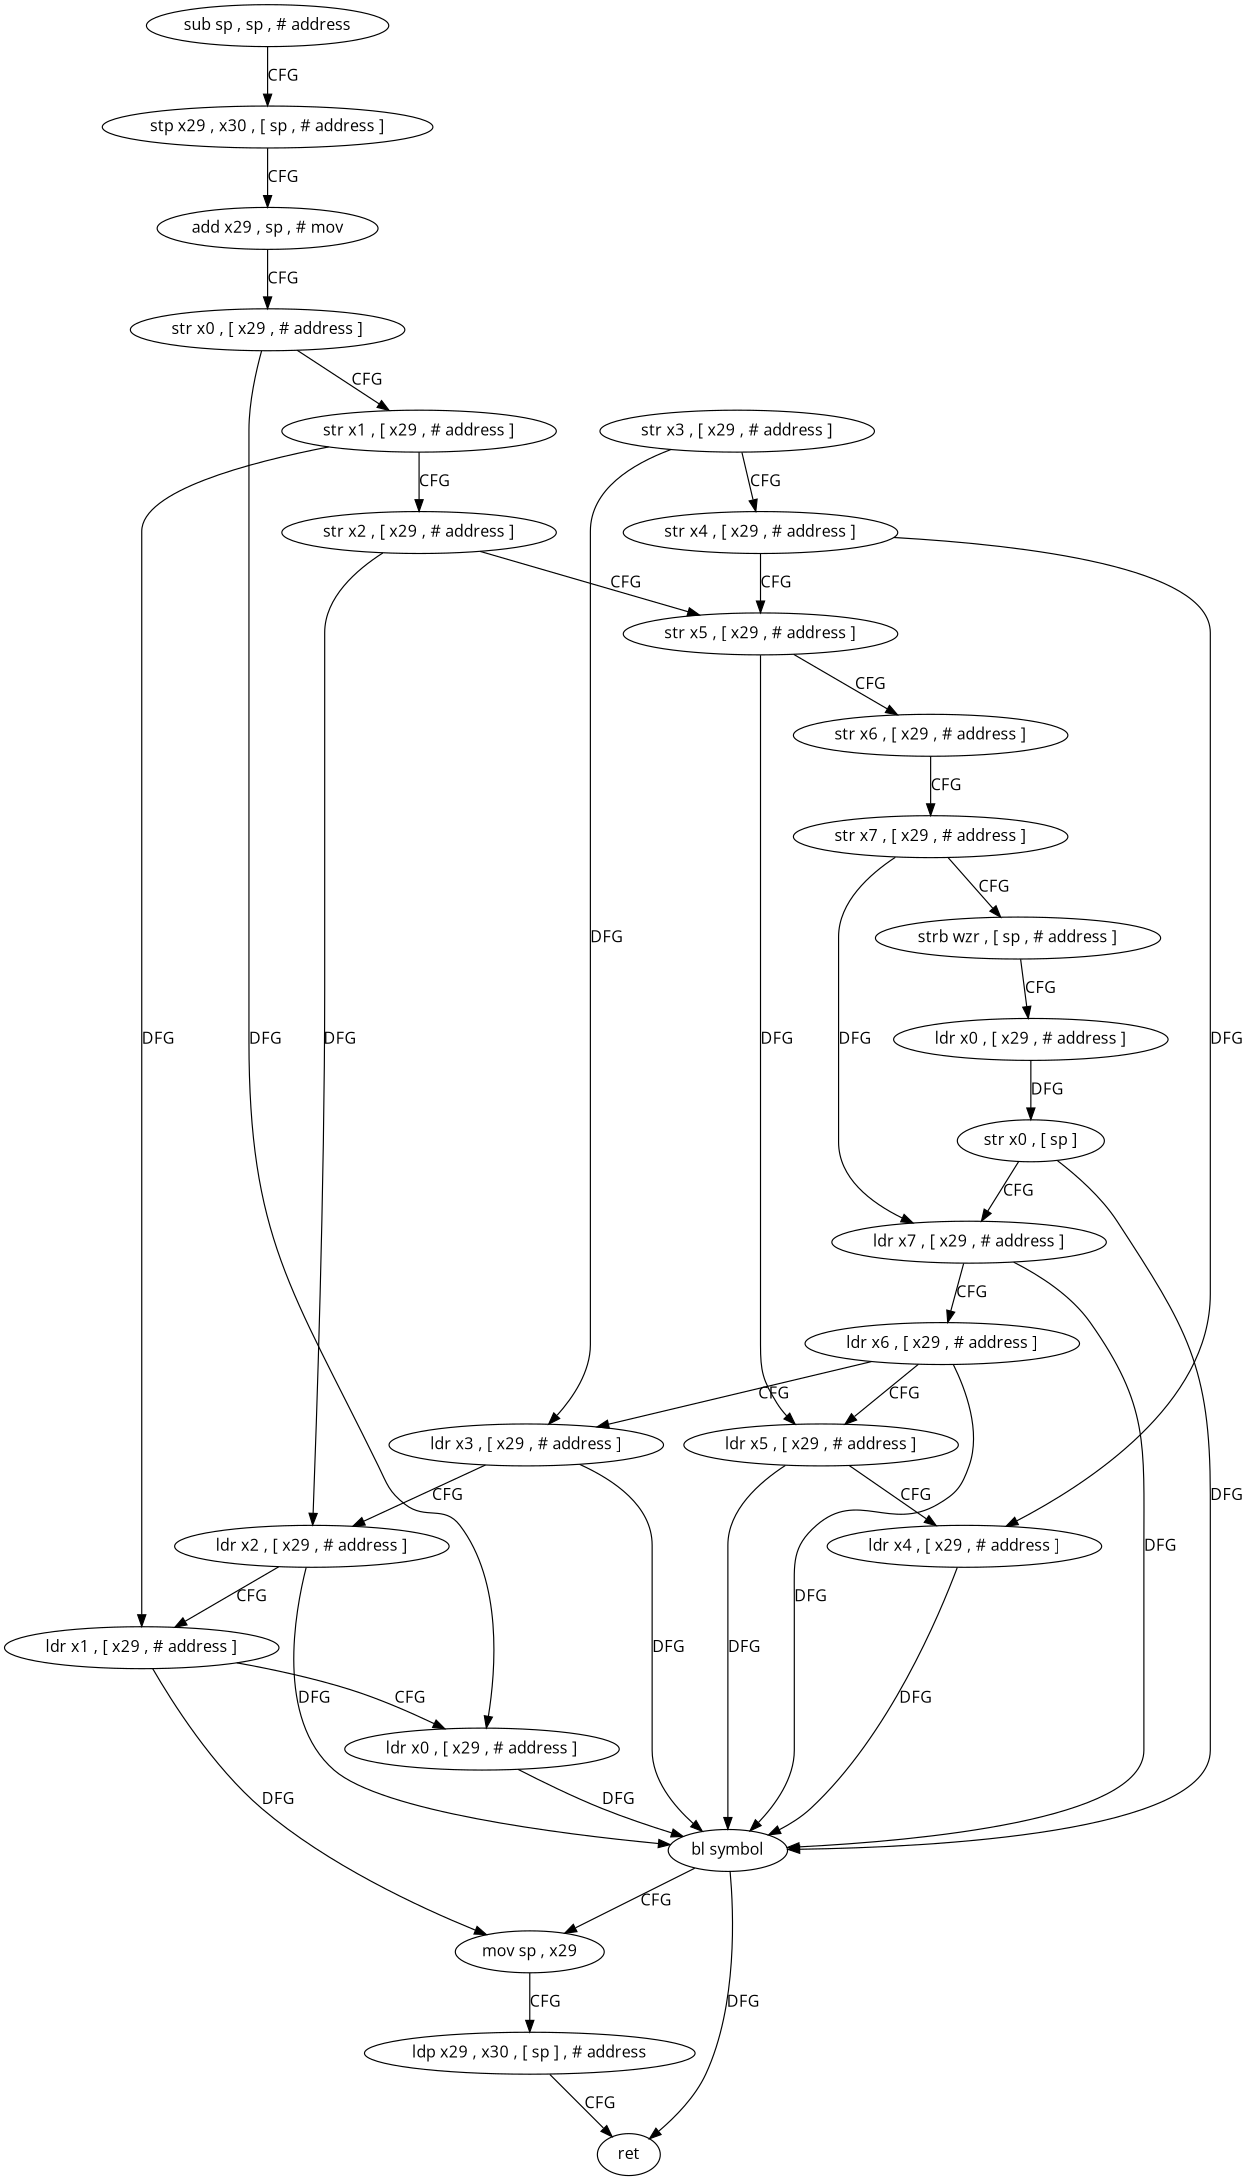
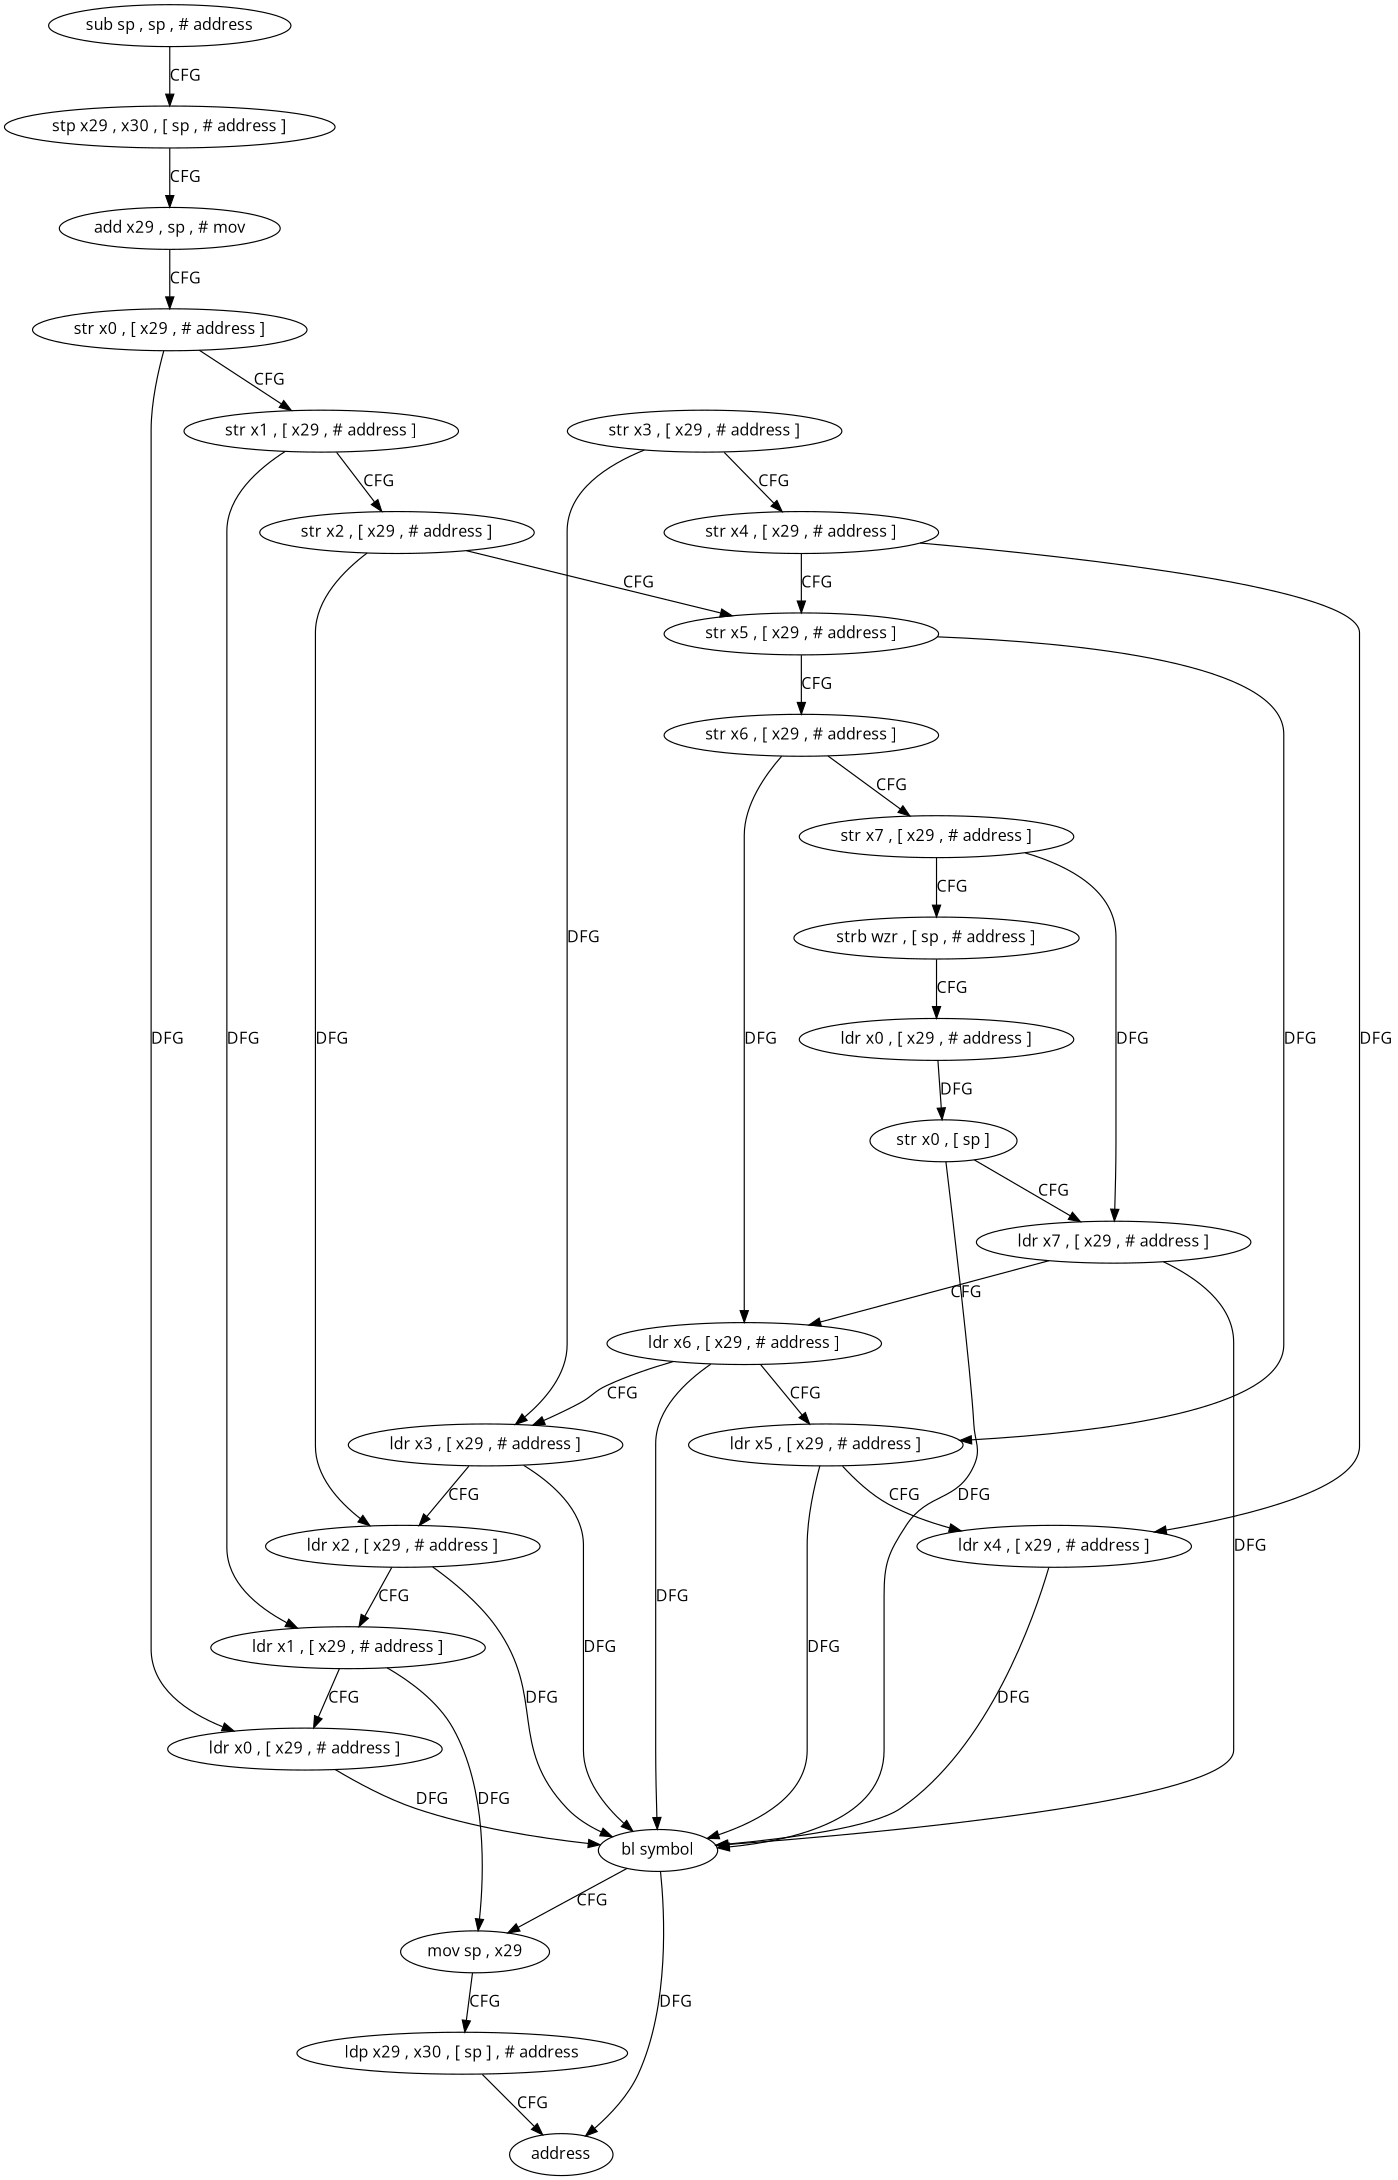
edge "str x6 , [ x29 , # address ]" -> "ldr x6 , [ x29 , # address ]": added, label "DFG"
node "ret": label "ret" -> "address"
